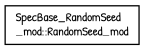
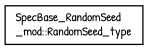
node "SpecBase_RandomSeed _mod::RandomSeed_mod": label "SpecBase_RandomSeed _mod::RandomSeed_mod" -> "SpecBase_RandomSeed _mod::RandomSeed_type"
